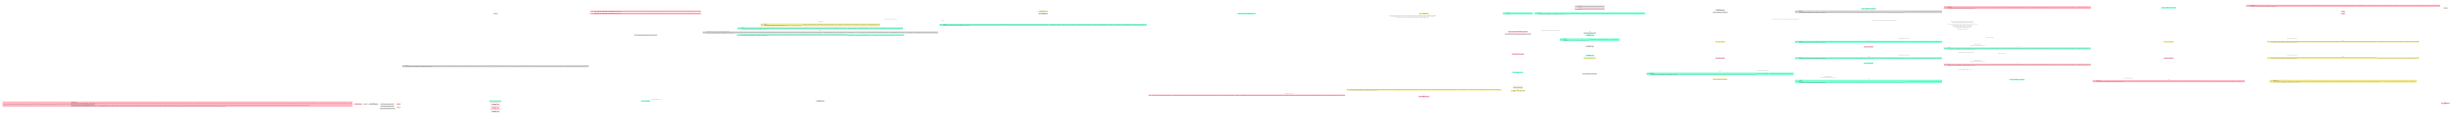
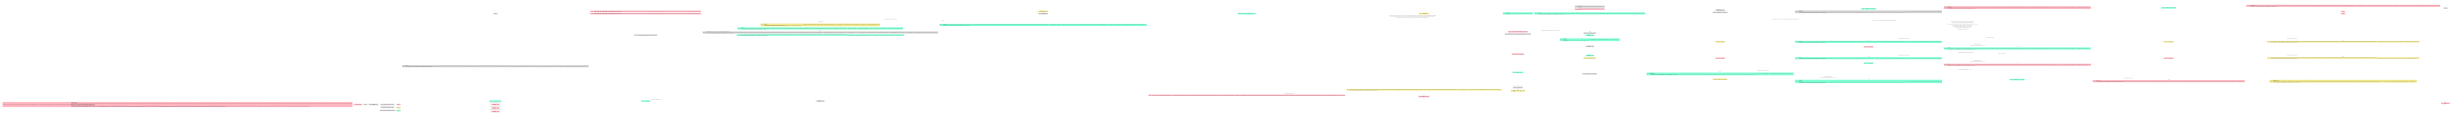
node "73: 0x00ea": added
